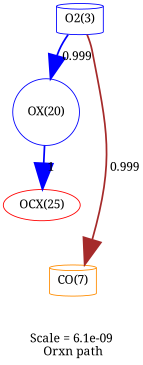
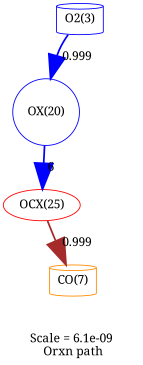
edge "O2(3)" -> "CO(7)": now "OCX(25)" -> "CO(7)"
edge "OX(20)" -> "OCX(25)": label " 1" -> " 6"
